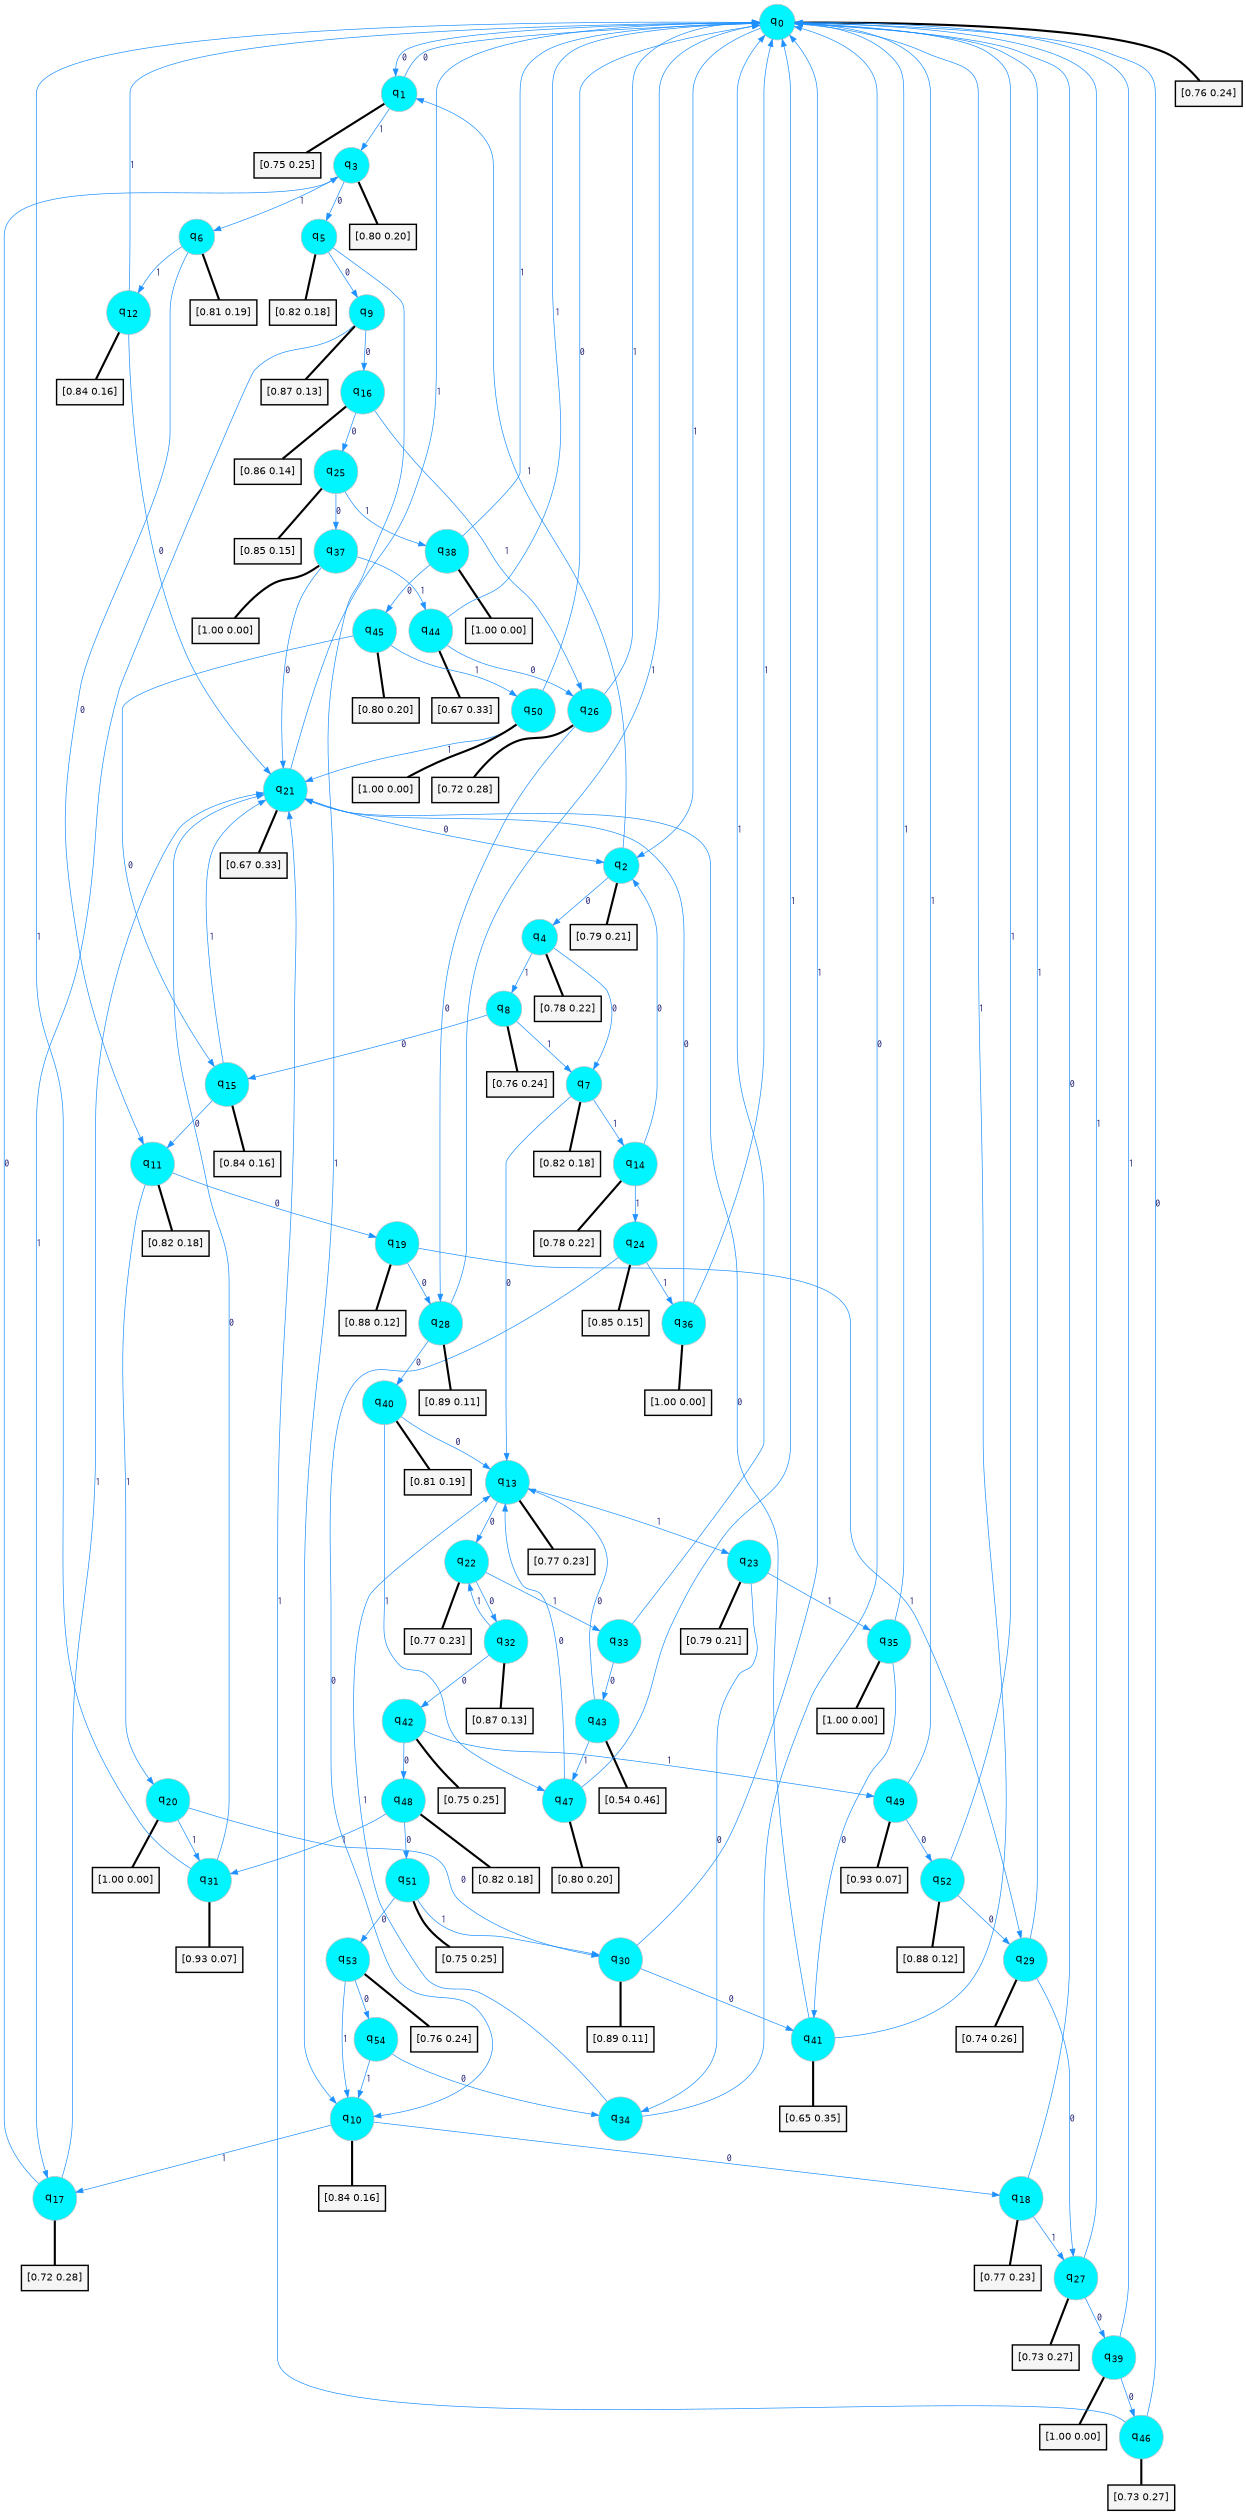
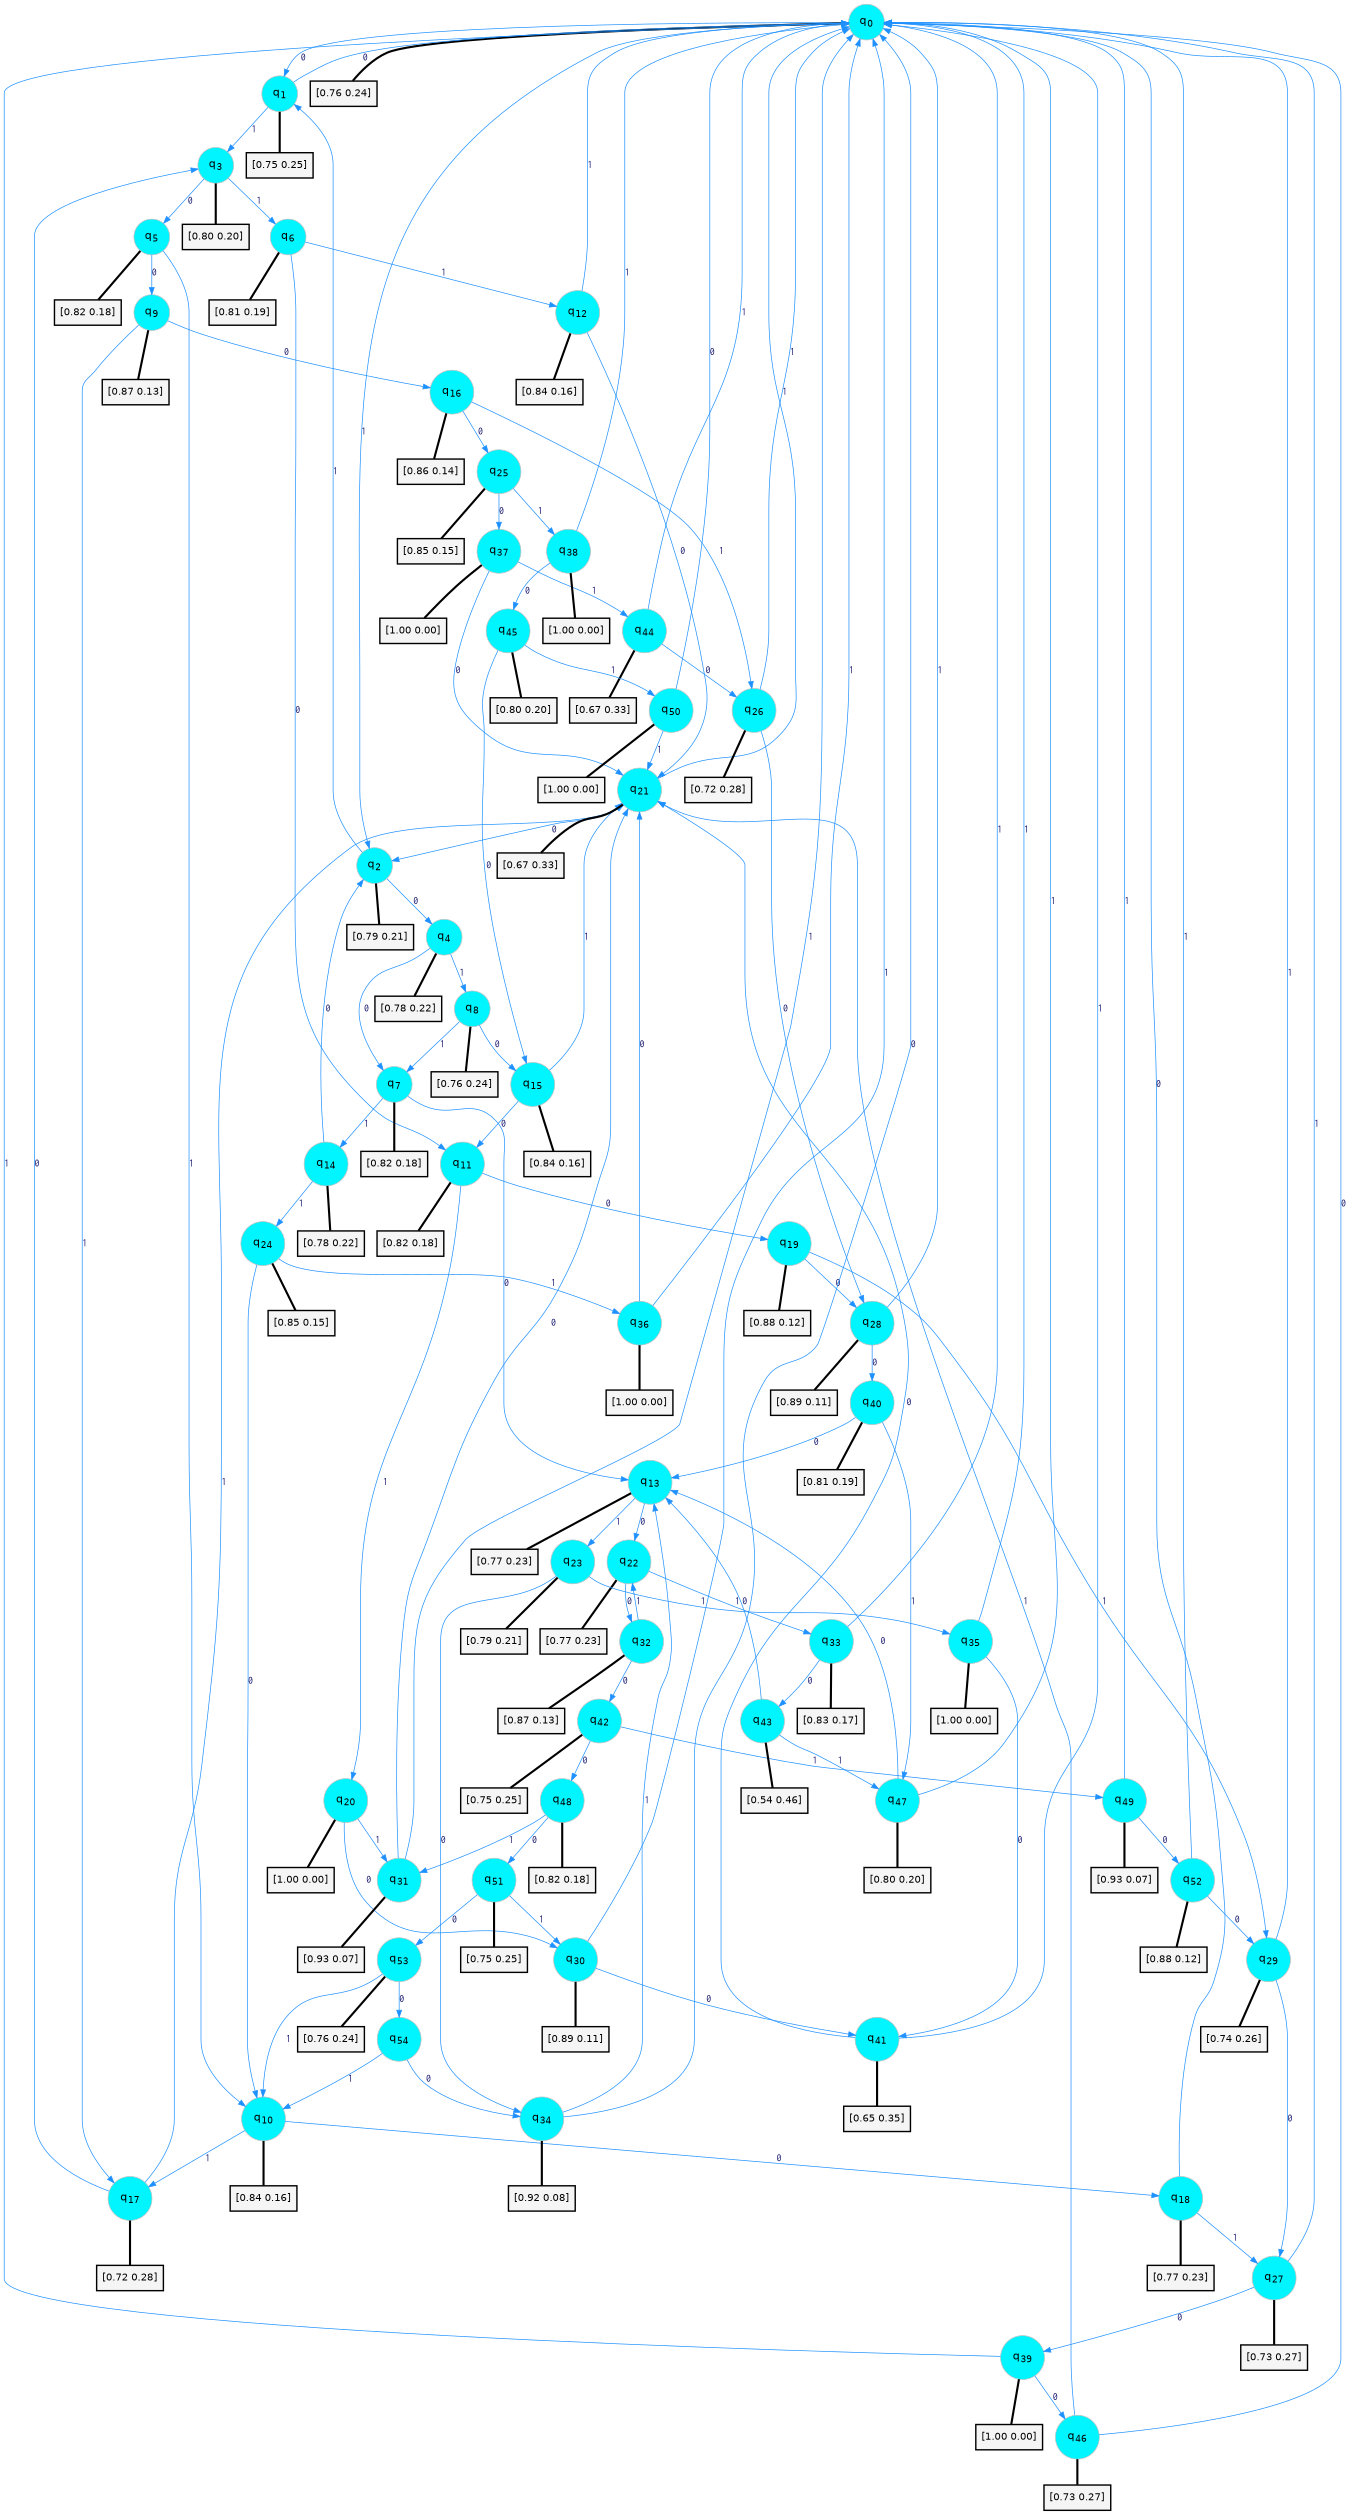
node "[0.83 0.17]": added
node "[0.92 0.08]": added
